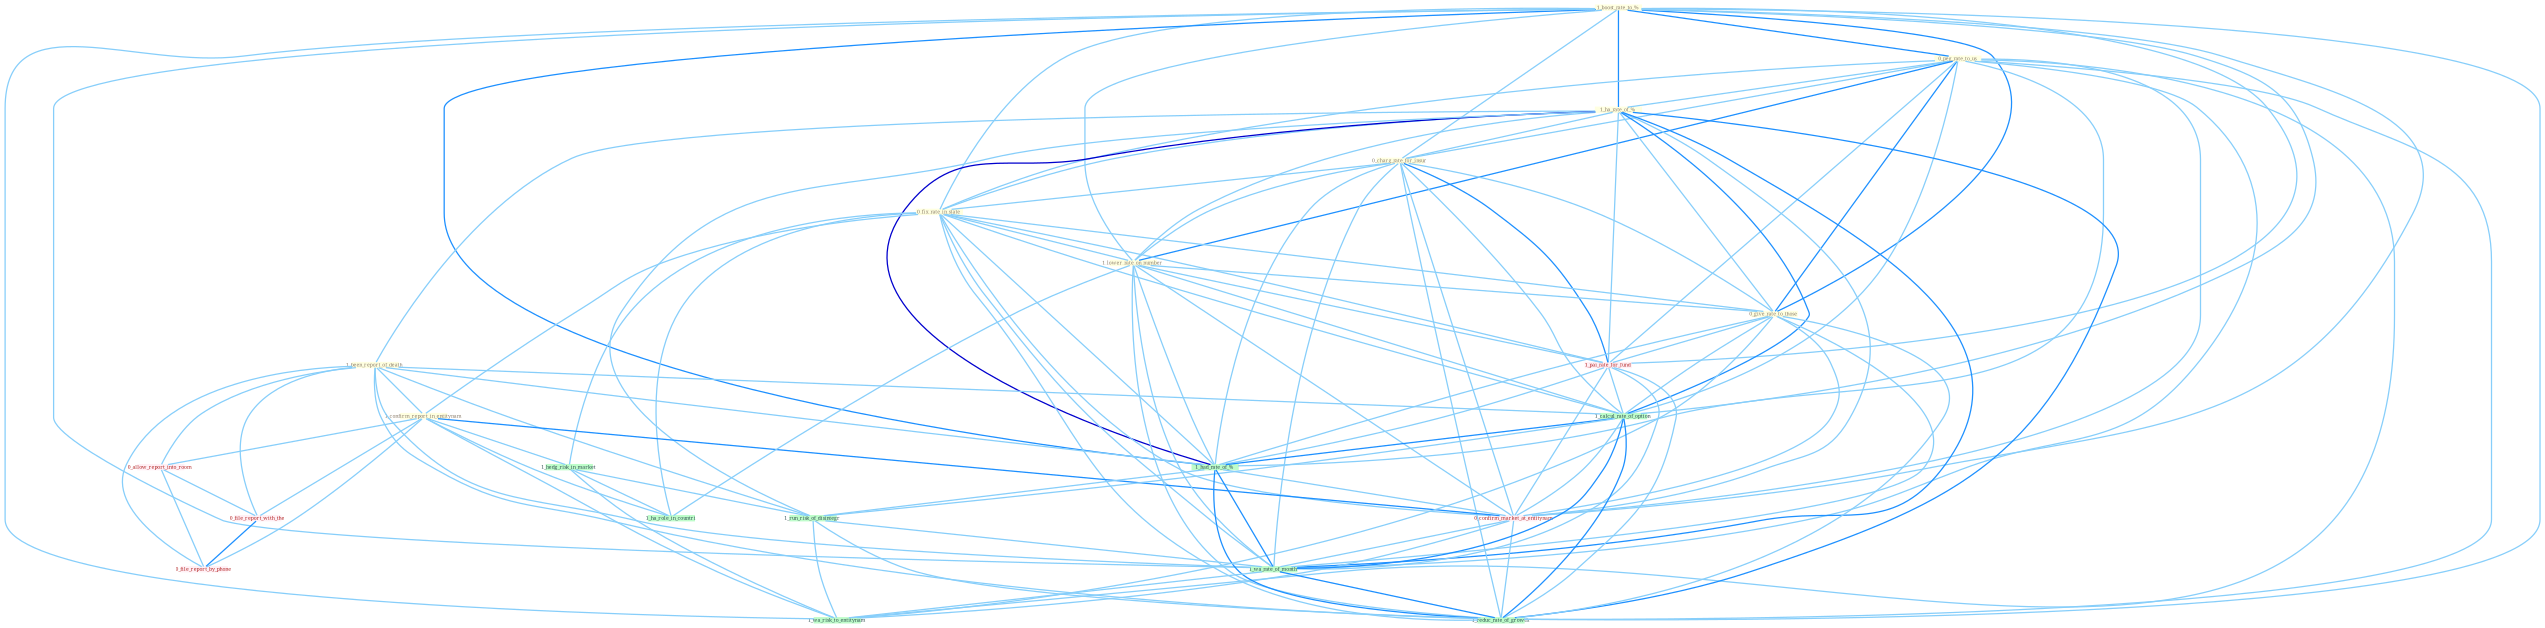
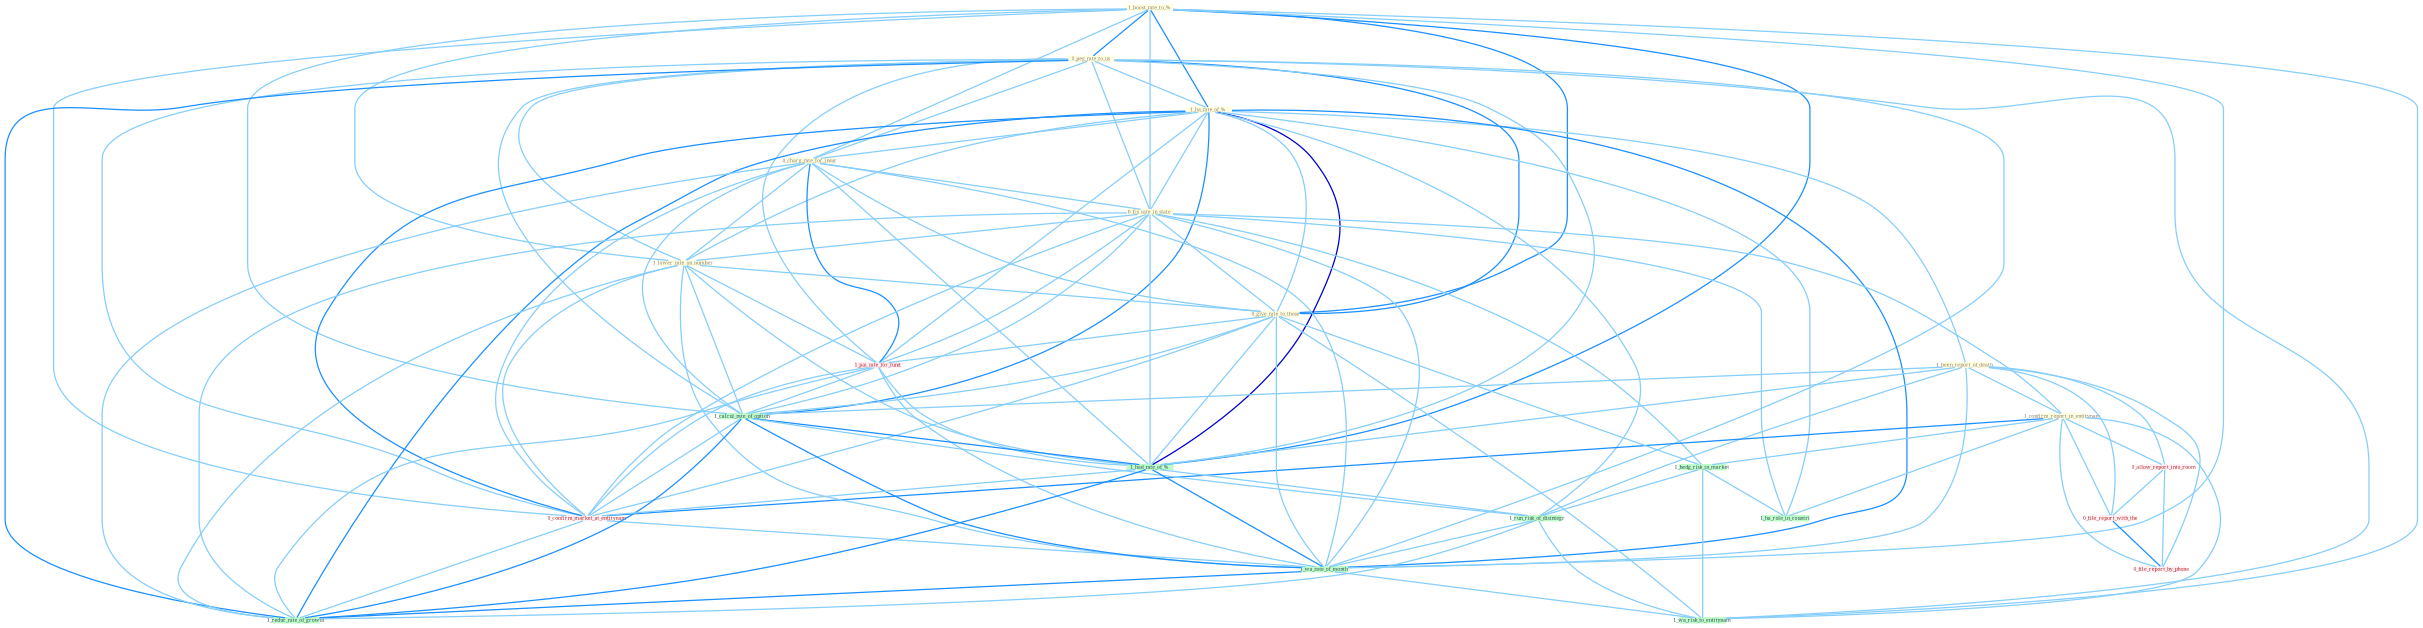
edge "0_peg_rate_to_us" -- "1_lower_rate_on_number": color #1e90ff -> #87cefa
edge "1_boost_rate_to_%" -- "1_pai_rate_for_fund": removed
edge "1_boost_rate_to_%" -- "1_reduc_rate_of_growth": removed
edge "1_lower_rate_on_number" -- "1_ha_role_in_countri": now "1_ha_rate_of_%" -- "1_ha_role_in_countri"
edge "1_ha_rate_of_%" -- "0_confirm_market_at_entitynam": color #87cefa -> #1e90ff
edge "0_give_rate_to_those" -- "1_reduc_rate_of_growth": now "0_give_rate_to_those" -- "1_hedg_risk_in_market"
edge "0_peg_rate_to_us" -- "1_reduc_rate_of_growth": color #87cefa -> #1e90ff
edge "1_been_report_of_death" -- "1_reduc_rate_of_growth": removed
edge "0_confirm_market_at_entitynam" -- "1_wa_risk_to_entitynam": removed
